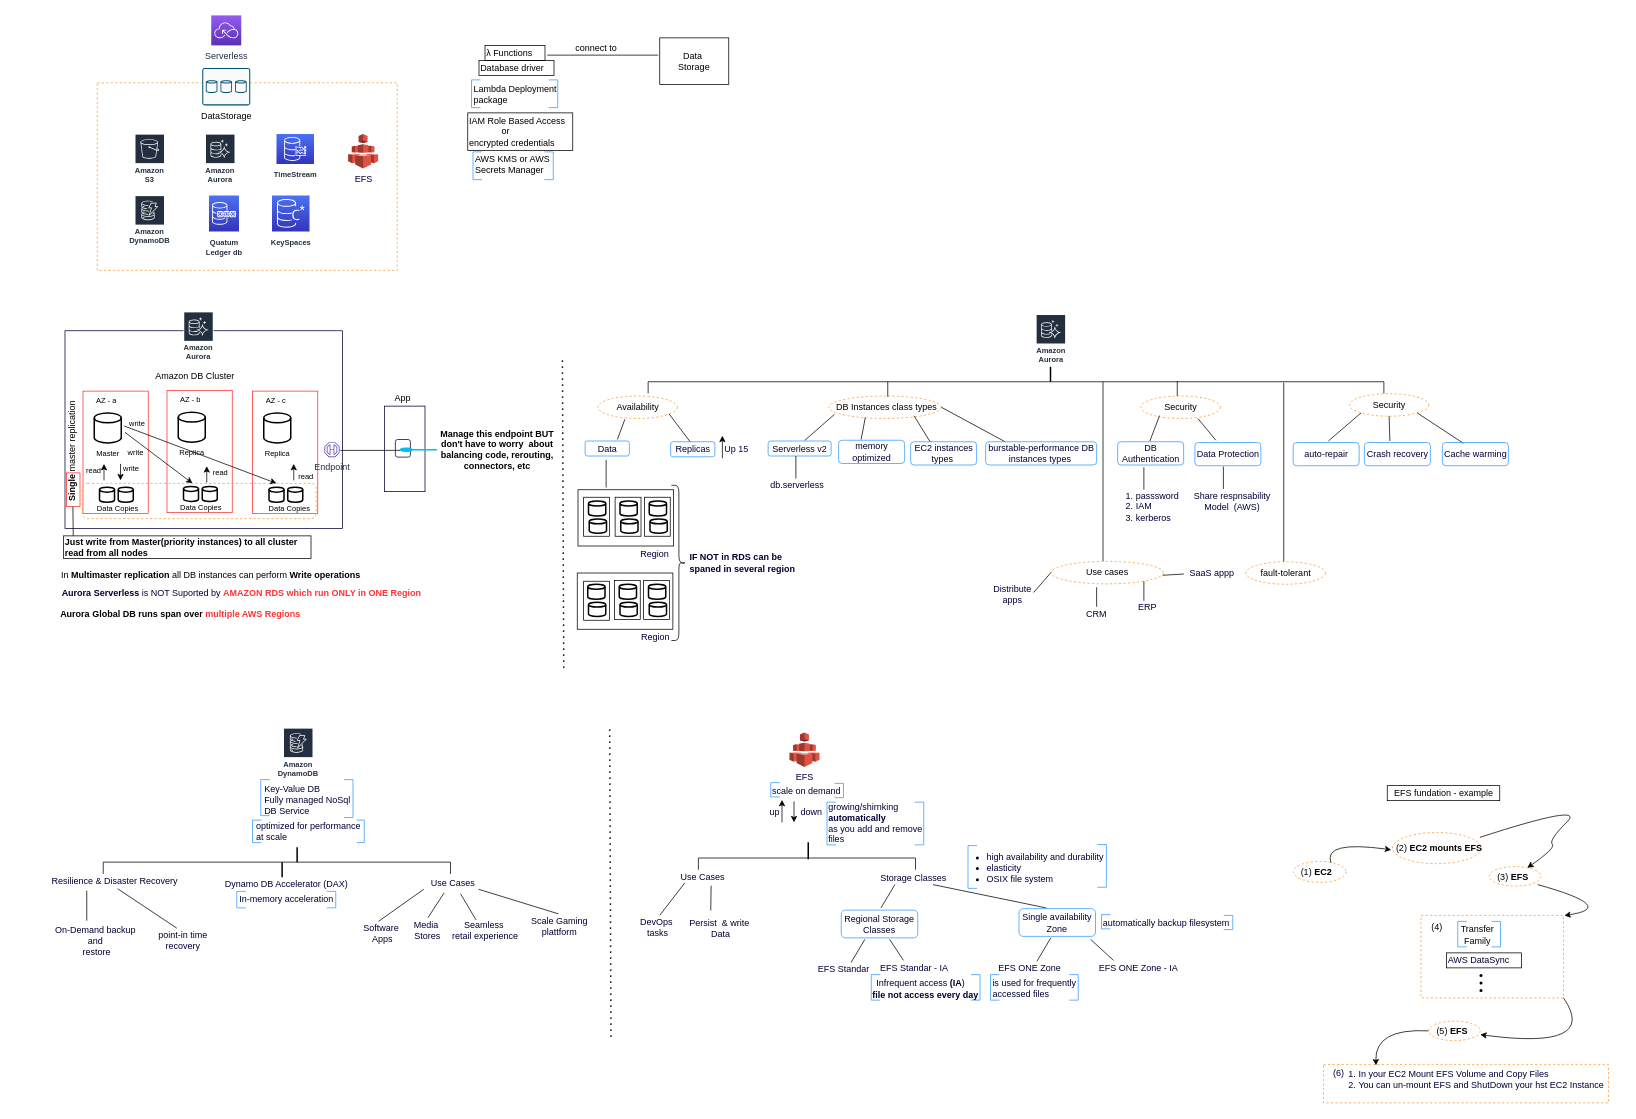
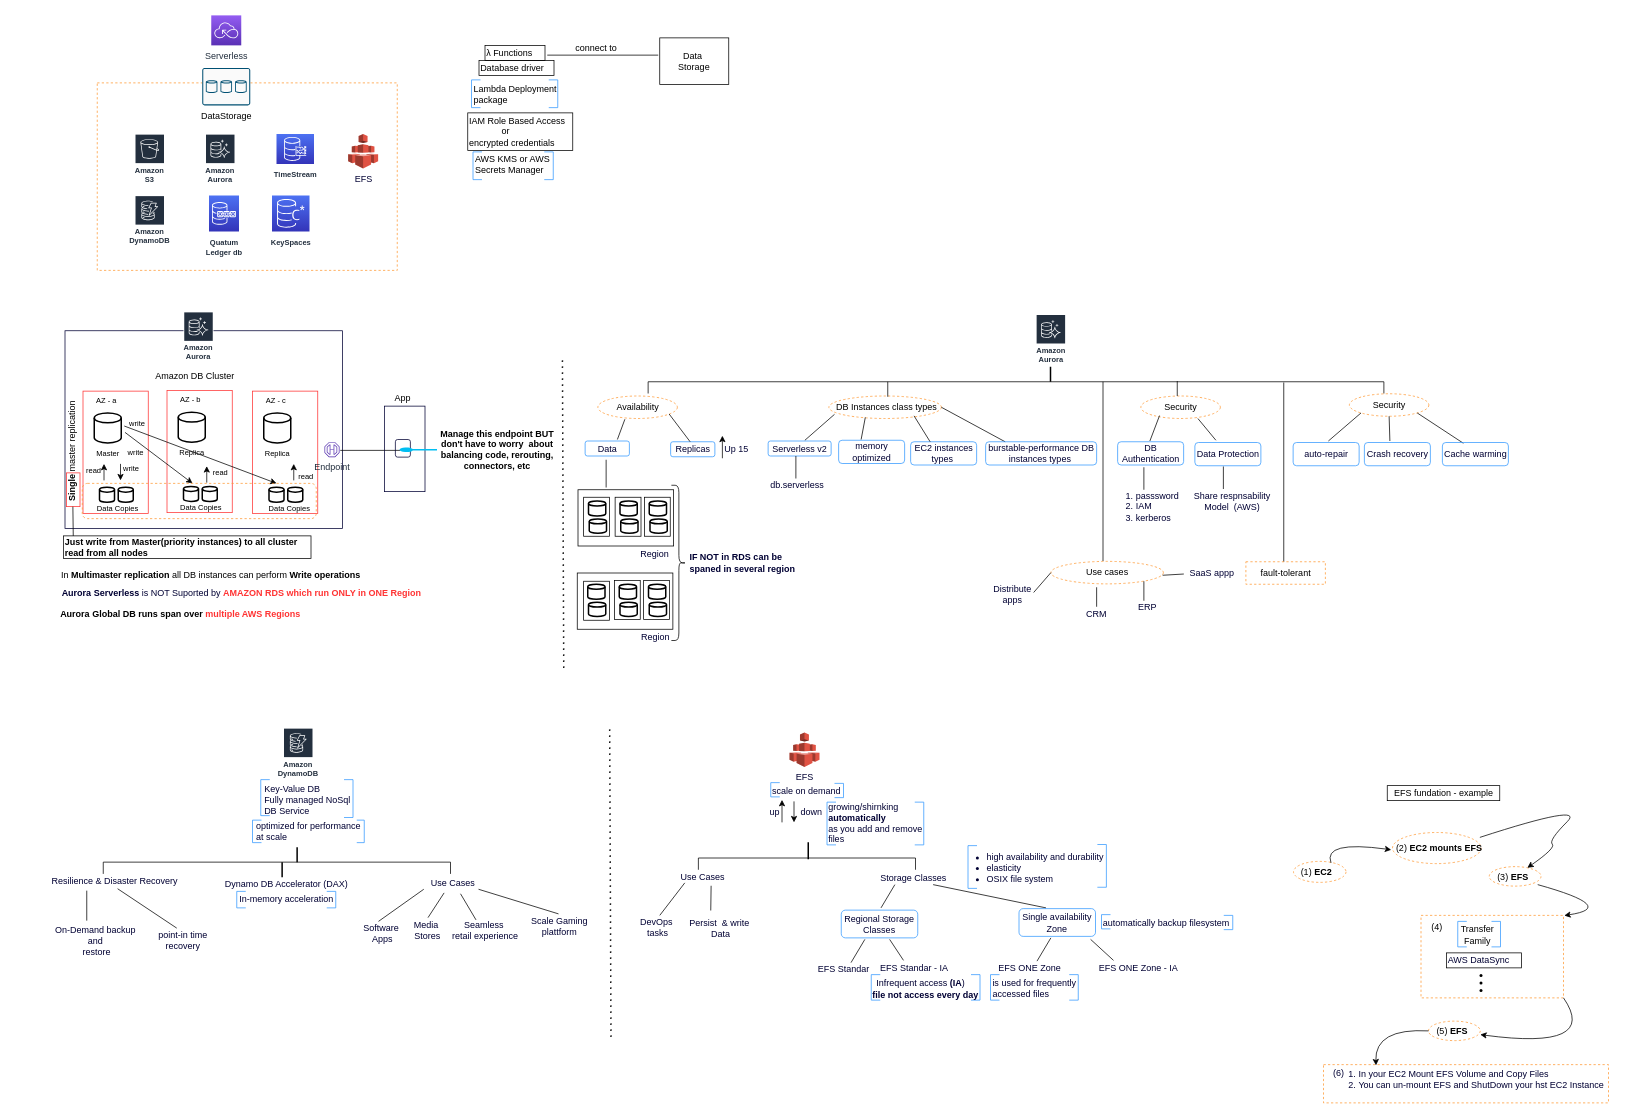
node "fault-tolerant": shape ellipse -> rectangle
